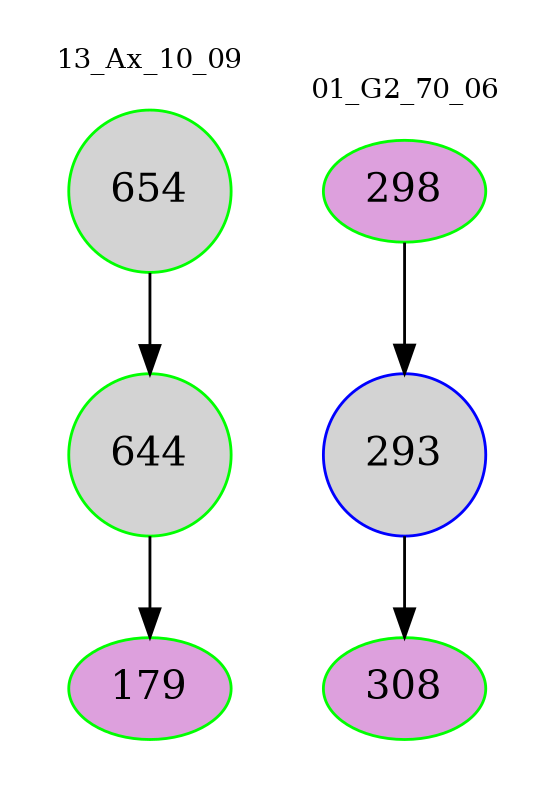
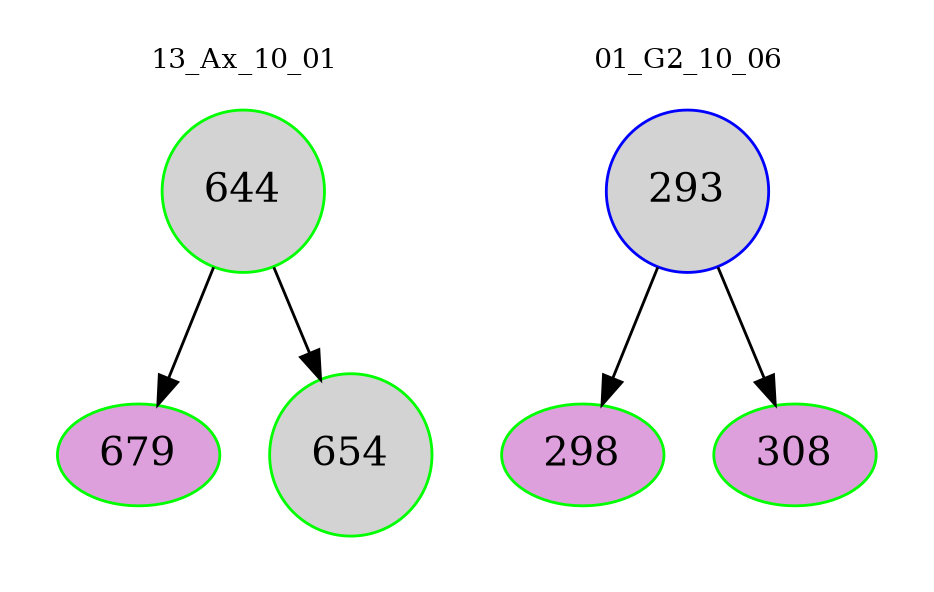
cluster "13_Ax_10_09": label "13_Ax_10_09" -> "13_Ax_10_01"
cluster "01_G2_70_06": label "01_G2_70_06" -> "01_G2_10_06"
edge "298" -> "293": reversed
edge "654" -> "644": reversed
node "179": label "179" -> "679"
